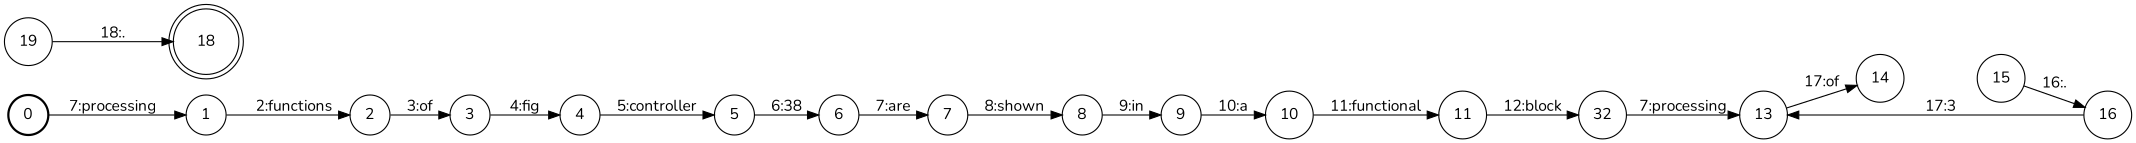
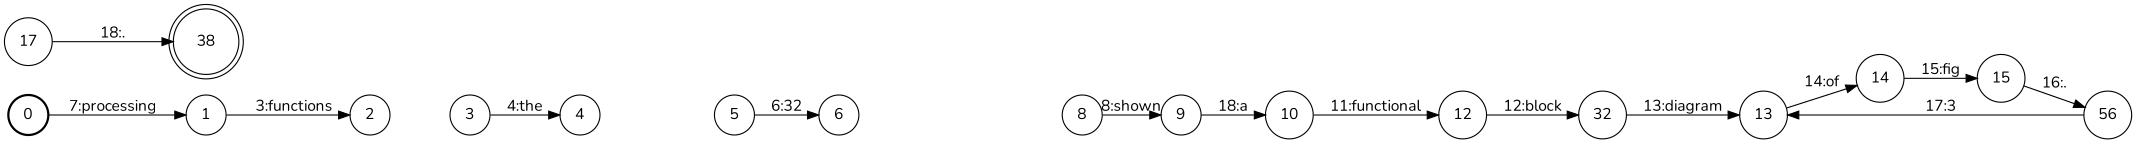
node "19": label "19" -> "17"
node "18": label "18" -> "38"
edge "14" -> "15": added, label "15:fig"
edge "13" -> "14": label "17:of" -> "14:of"
edge "1" -> "2": label "2:functions" -> "3:functions"
edge "3" -> "4": label "4:fig" -> "4:the"
edge "5" -> "6": label "6:38" -> "6:32"
edge "8" -> "9": label "9:in" -> "8:shown"
edge "9" -> "10": label "10:a" -> "18:a"
edge "32" -> "13": label "7:processing" -> "13:diagram"
edge "2" -> "3": removed, label "3:of"
edge "4" -> "5": removed, label "5:controller"
node "7": removed
node "11": label "11" -> "12"
node "16": label "16" -> "56"
